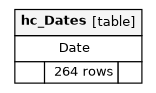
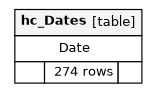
node "hc_Dates": text "264 rows" -> "274 rows"
